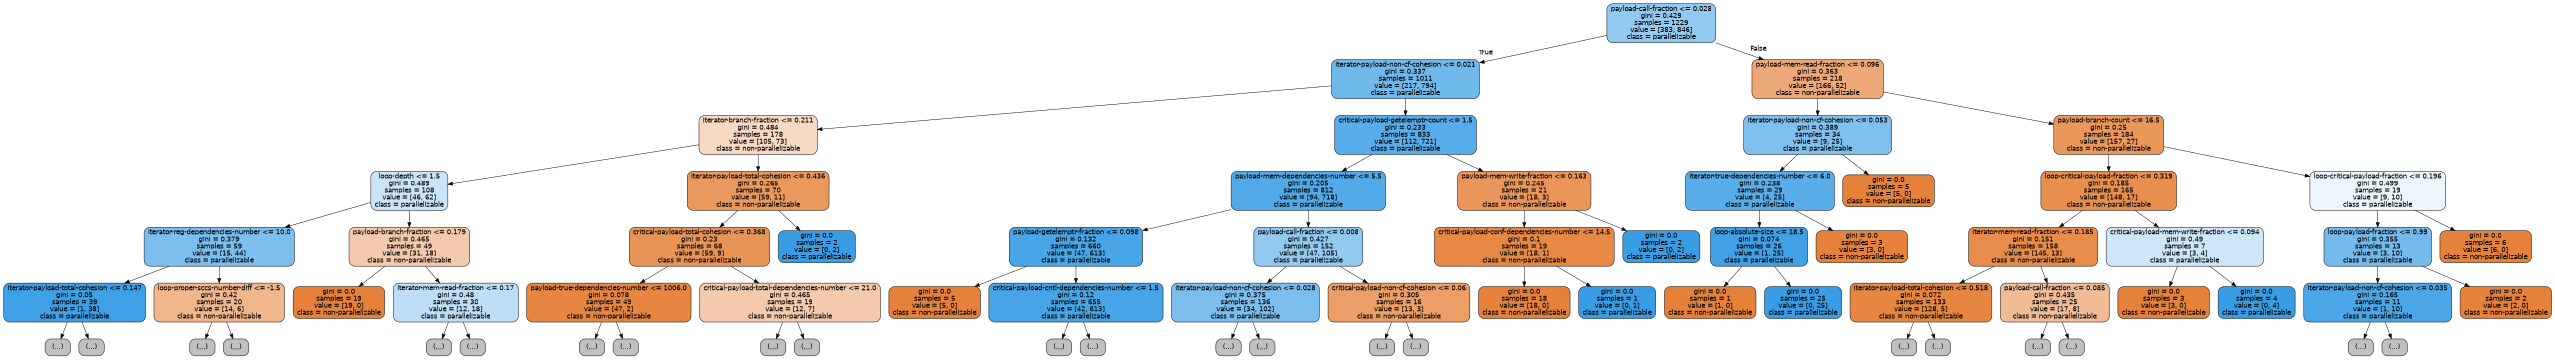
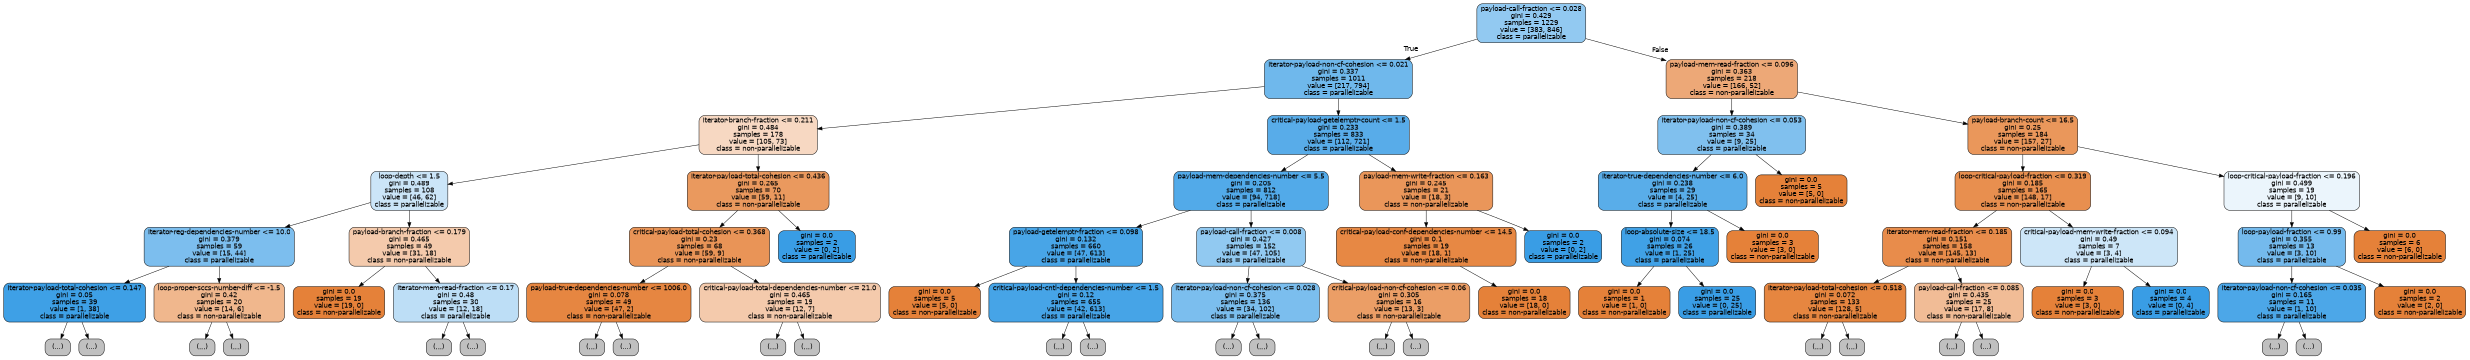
node "gini = 0.0 samples = 1 value = [0, 1] class = parallelizable": removed
